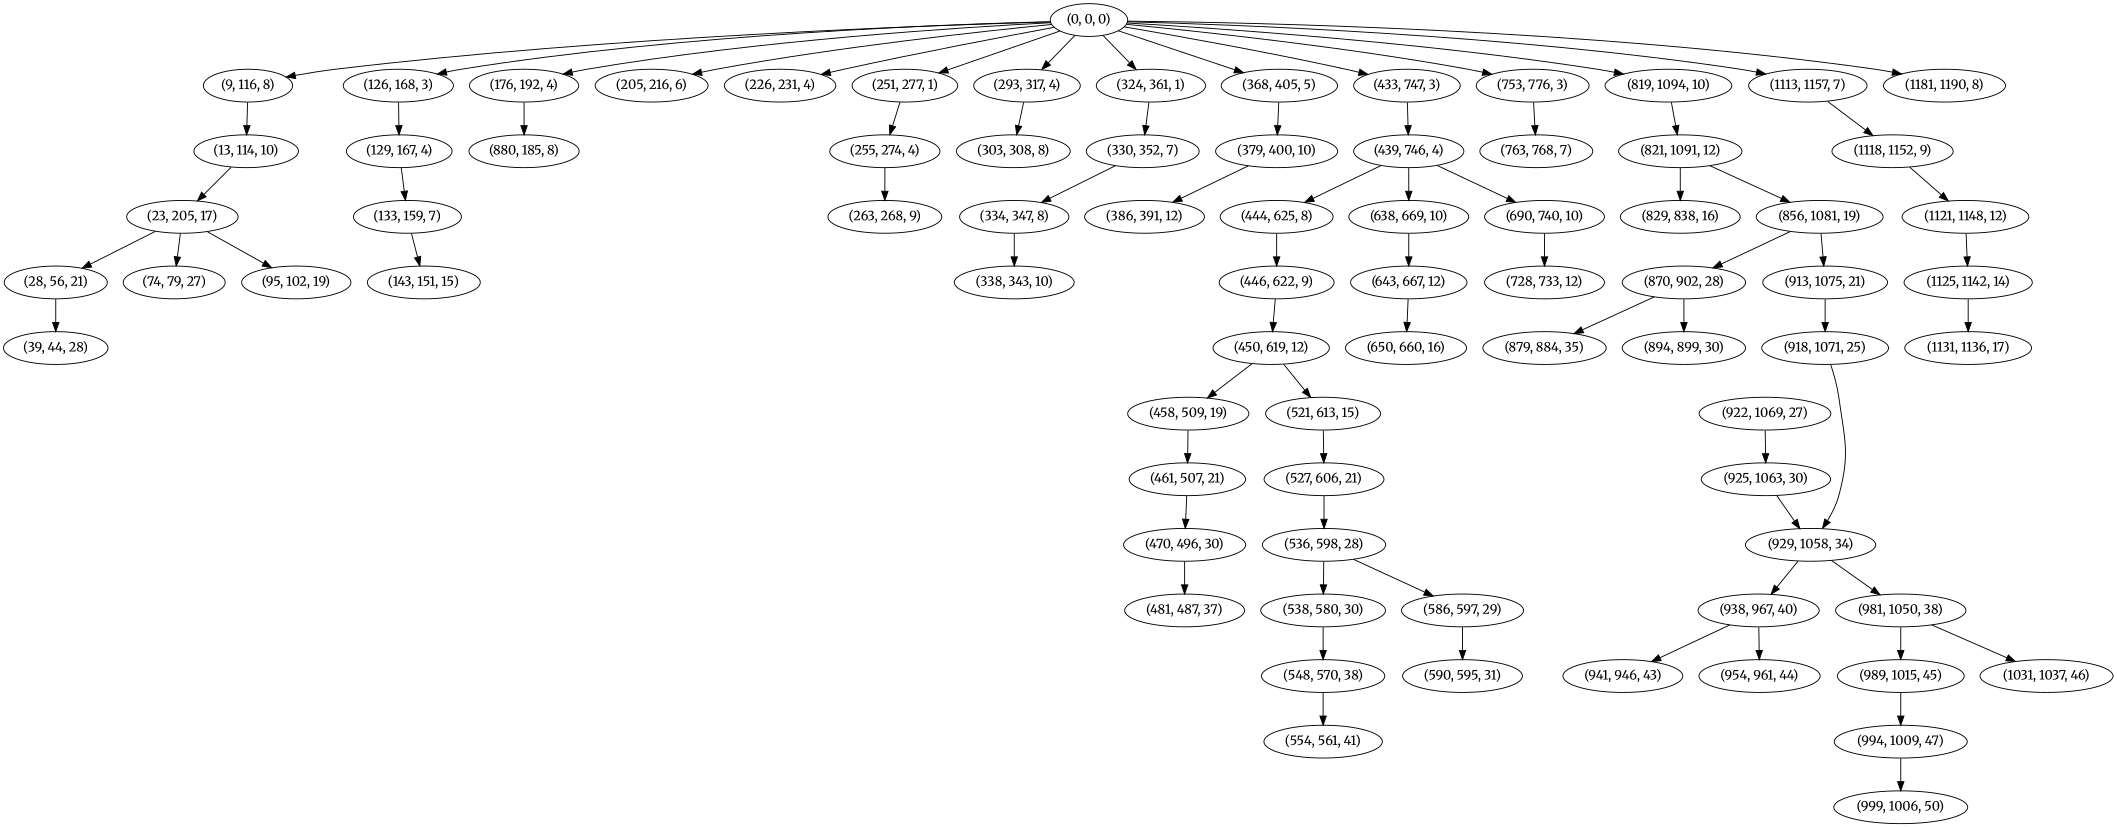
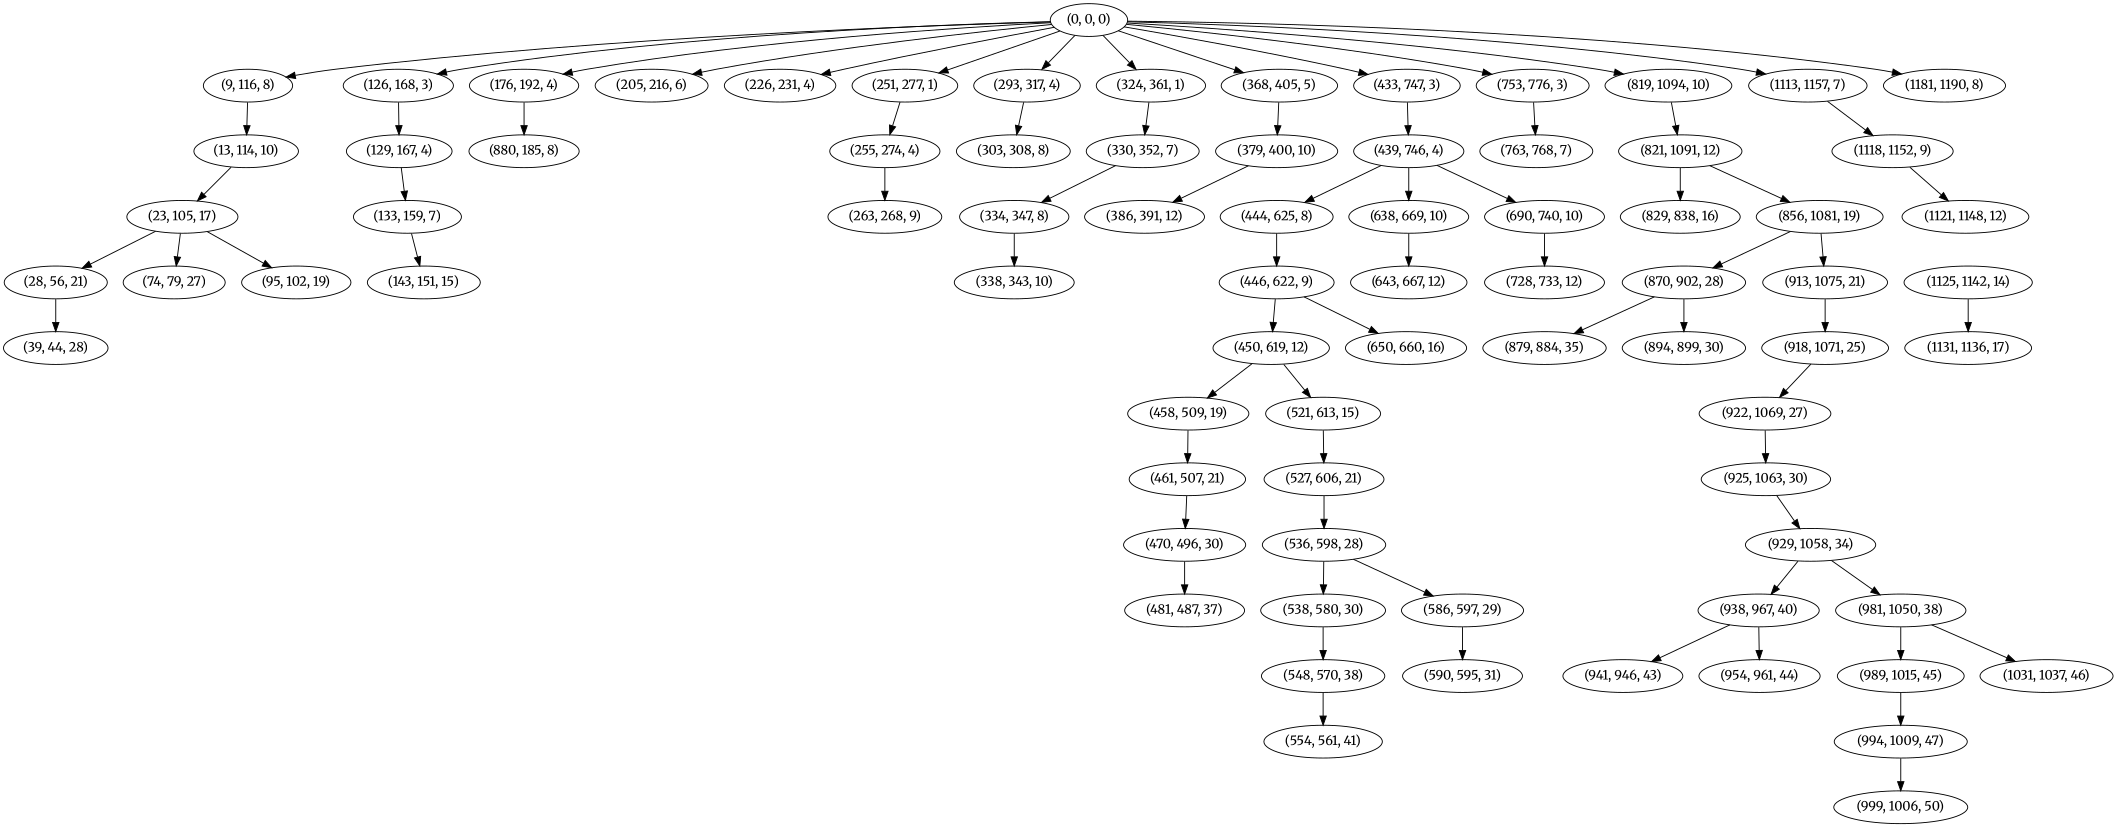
node "(23, 205, 17)": label "(23, 205, 17)" -> "(23, 105, 17)"
edge "(1121, 1148, 12)" -> "(1125, 1142, 14)": removed
edge "(643, 667, 12)" -> "(650, 660, 16)": now "(446, 622, 9)" -> "(650, 660, 16)"
edge "(918, 1071, 25)" -> "(929, 1058, 34)": now "(918, 1071, 25)" -> "(922, 1069, 27)"
